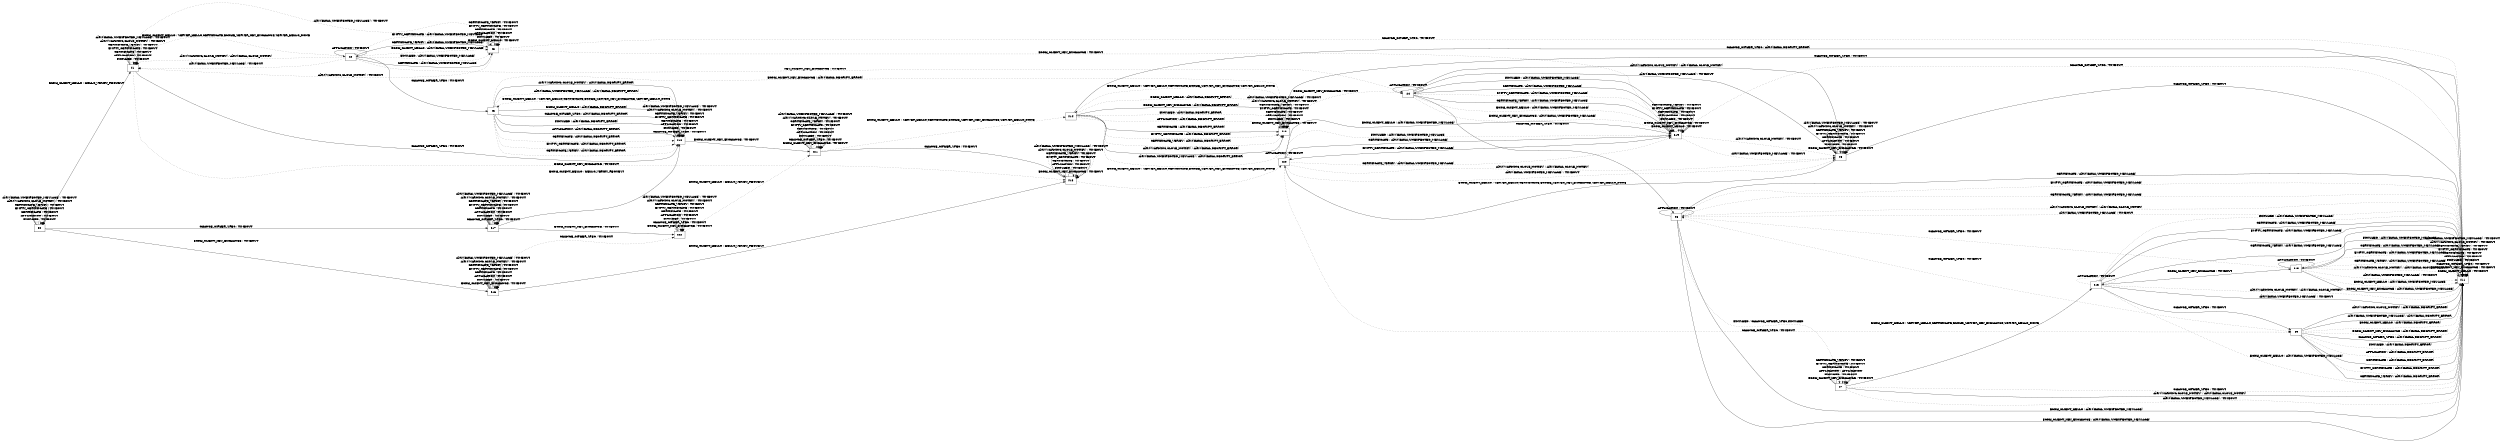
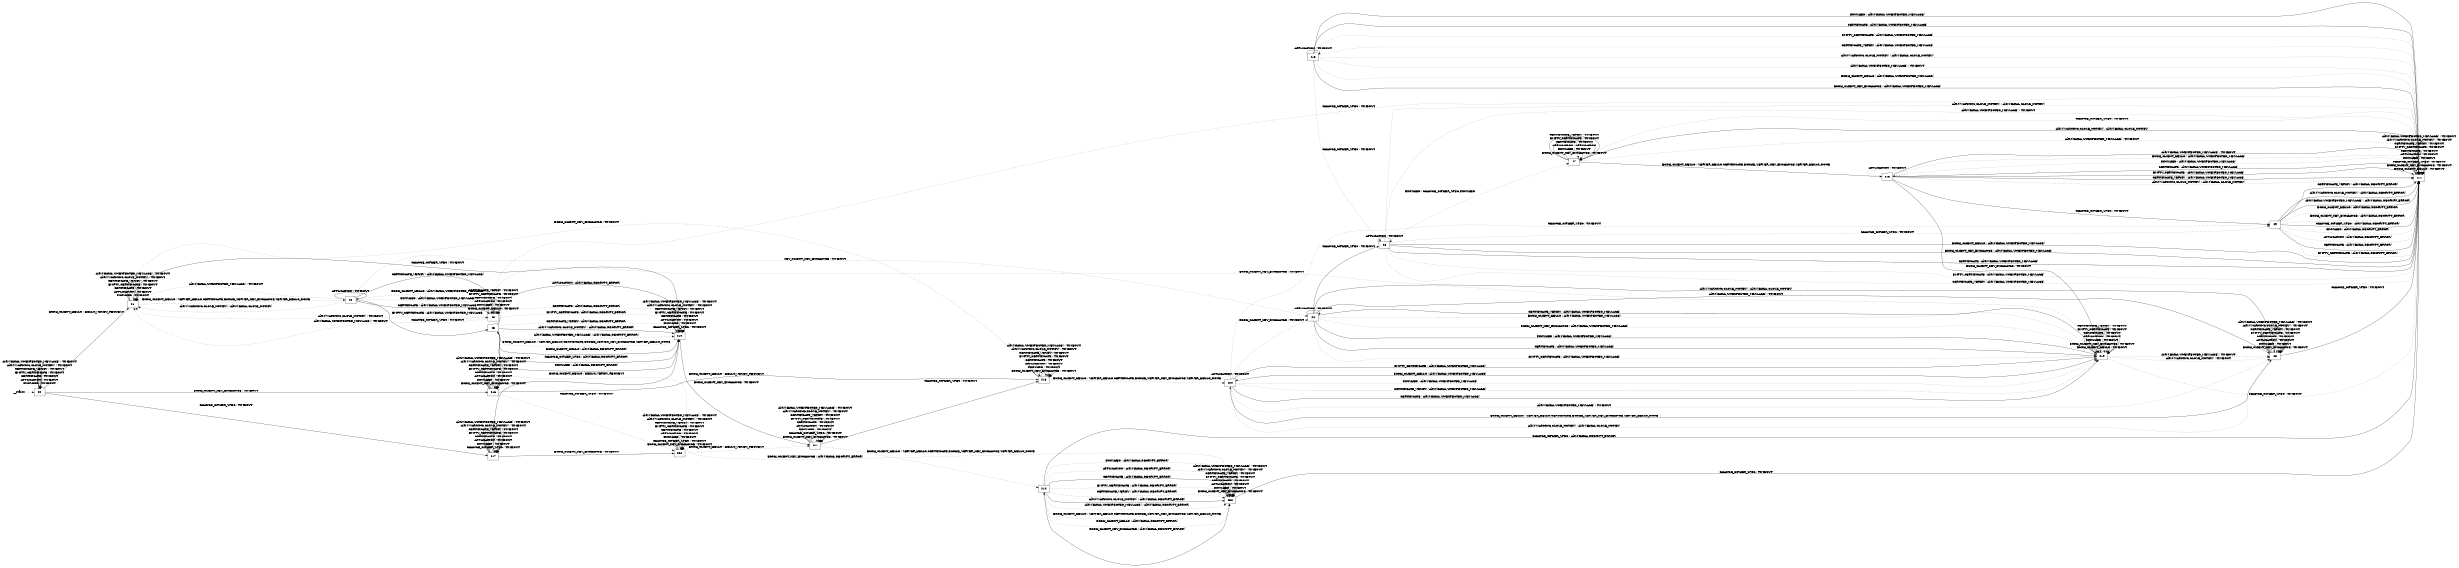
node "s12": label "s12" -> "s62"
edge "s13" -> "s15": now "s13" -> "s19"
node "__start0": added
